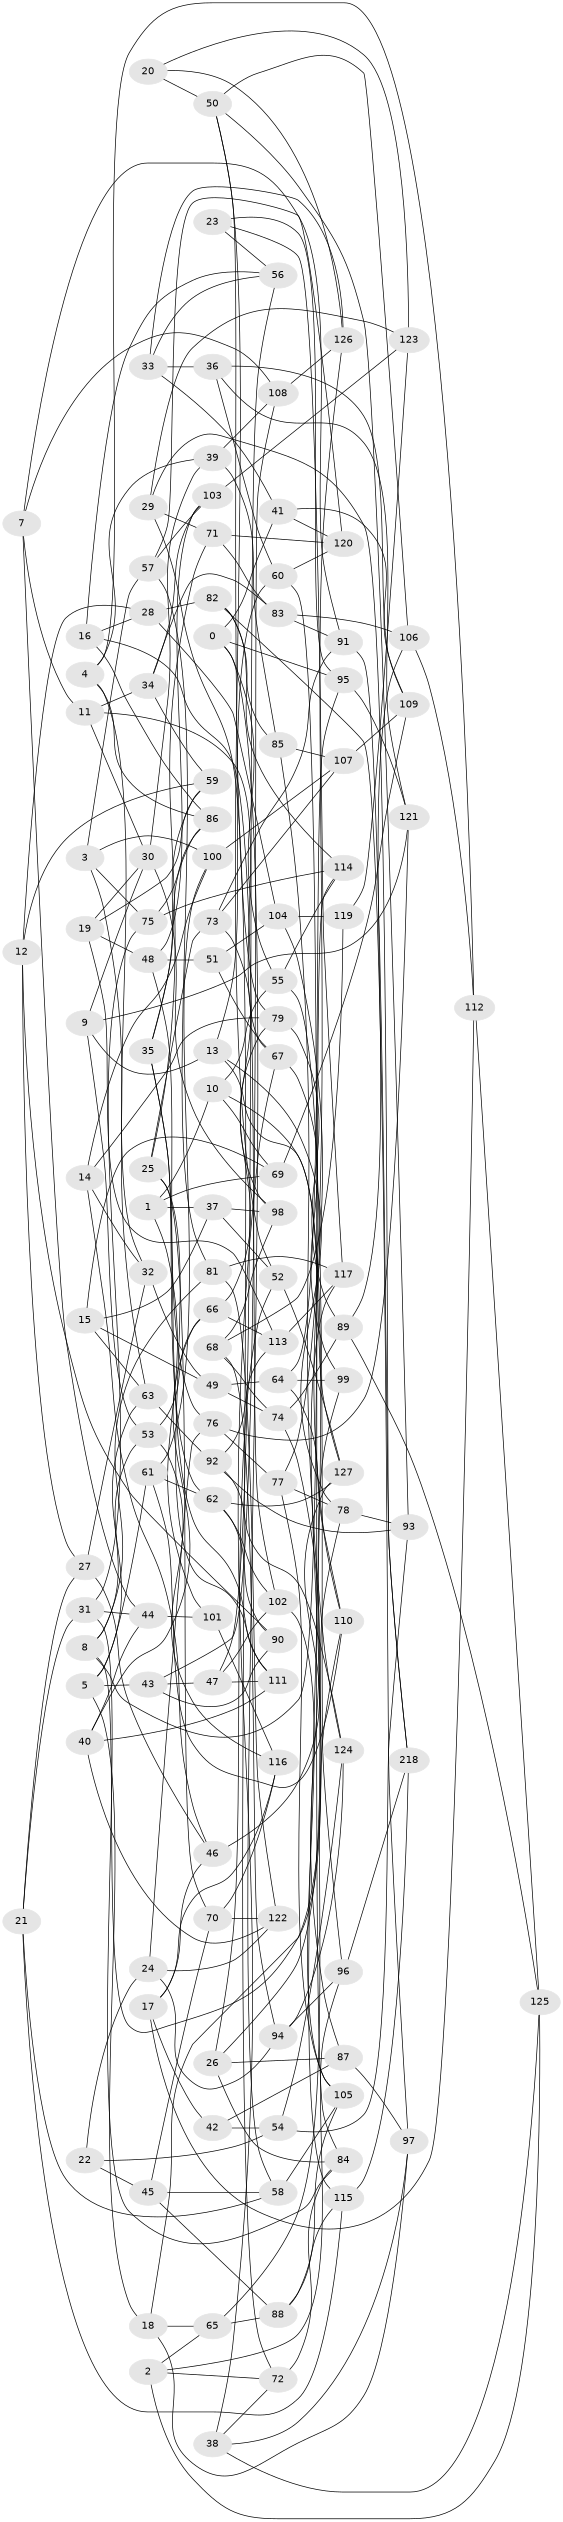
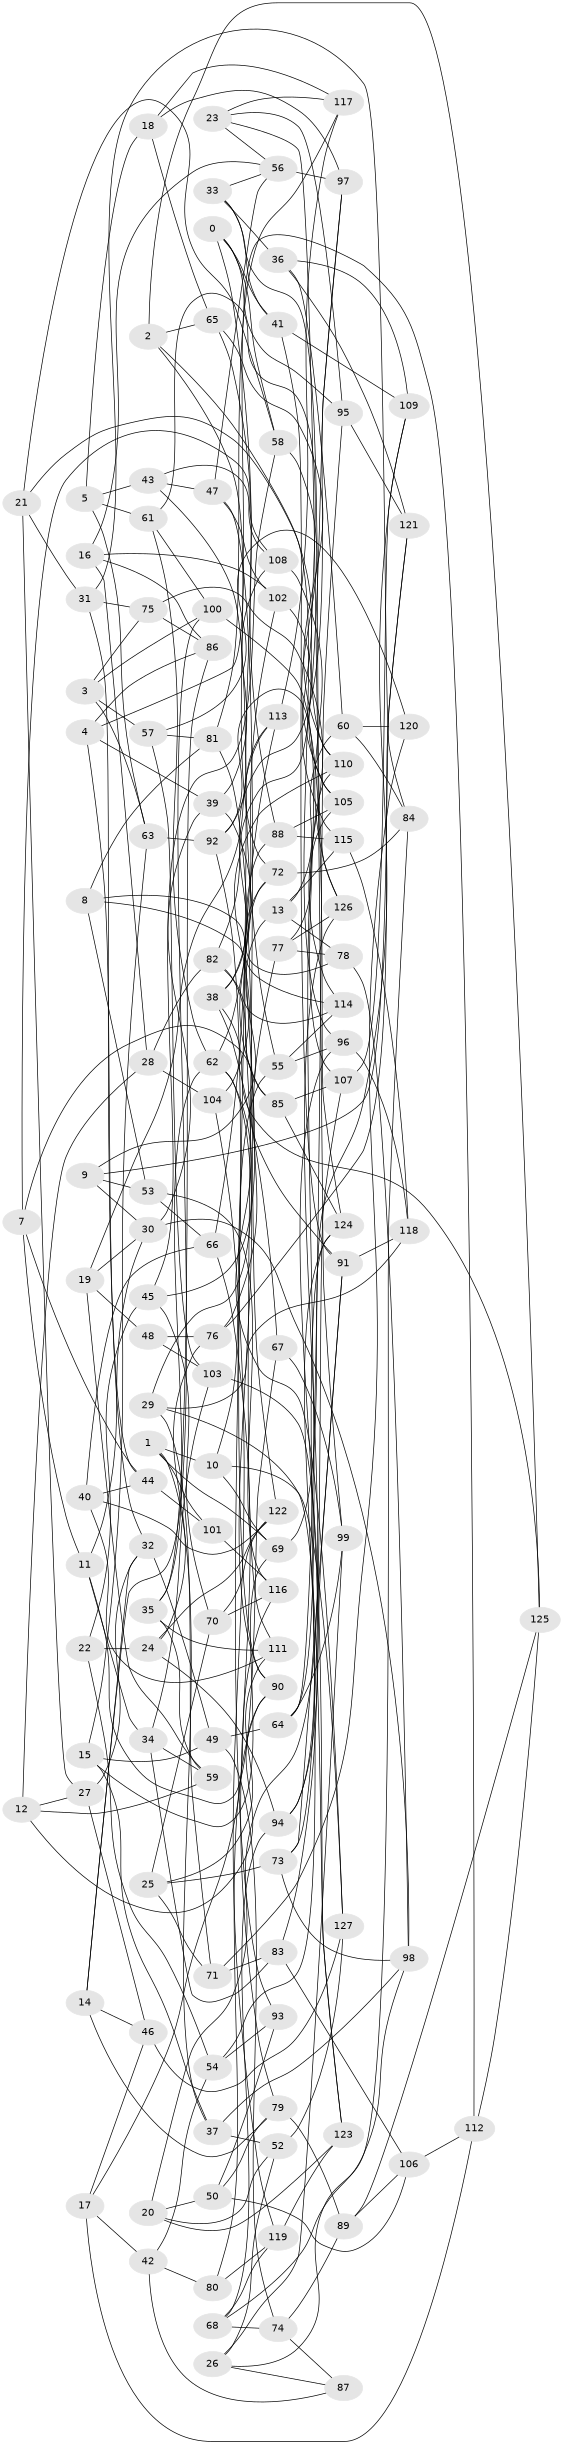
edge "41" -- "120": now "41" -- "91"
edge "50" -- "52": now "20" -- "52"
edge "23" -- "99": added
node "51": removed
edge "78" -- "93": now "78" -- "98"
node "218": label "218" -> "118"
edge "87" -- "97": now "56" -- "97"
node "80": added
